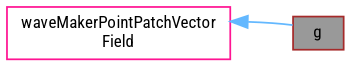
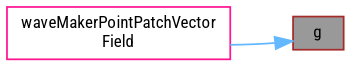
edge "g" -> "waveMakerPointPatchVector Field": reversed
